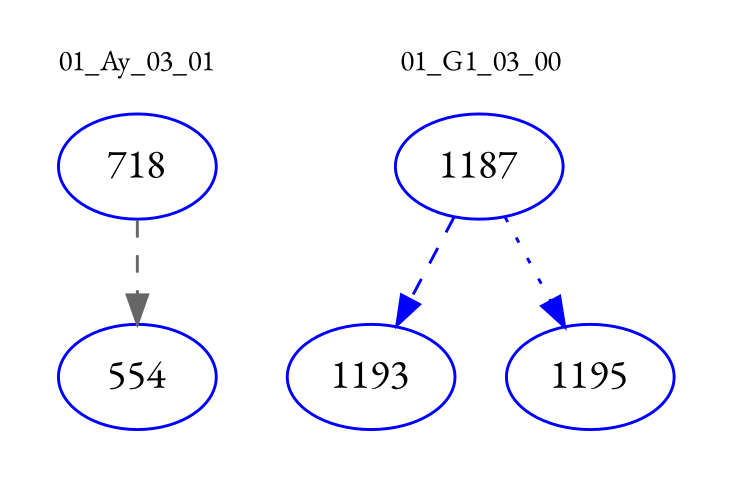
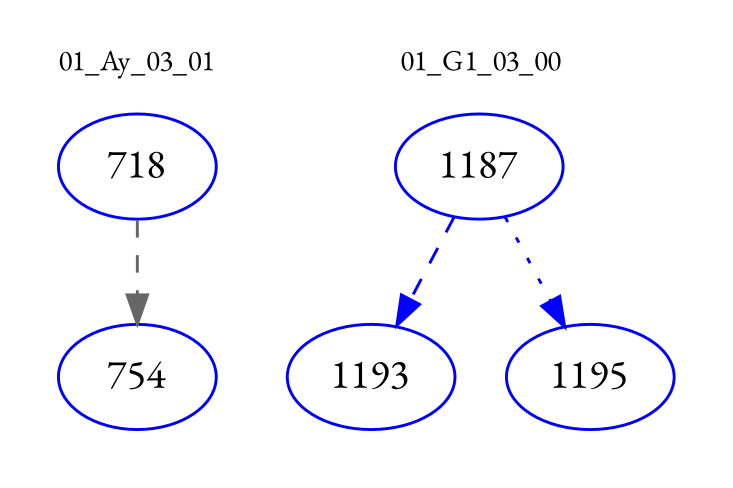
node "554": label "554" -> "754"
